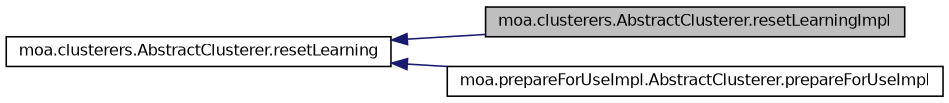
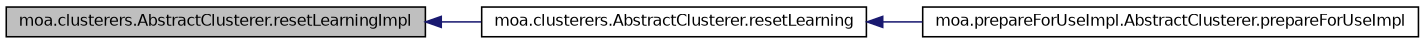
edge "moa.clusterers.AbstractClusterer.resetLearningImpl" -> "moa.clusterers.AbstractClusterer.resetLearning": reversed
